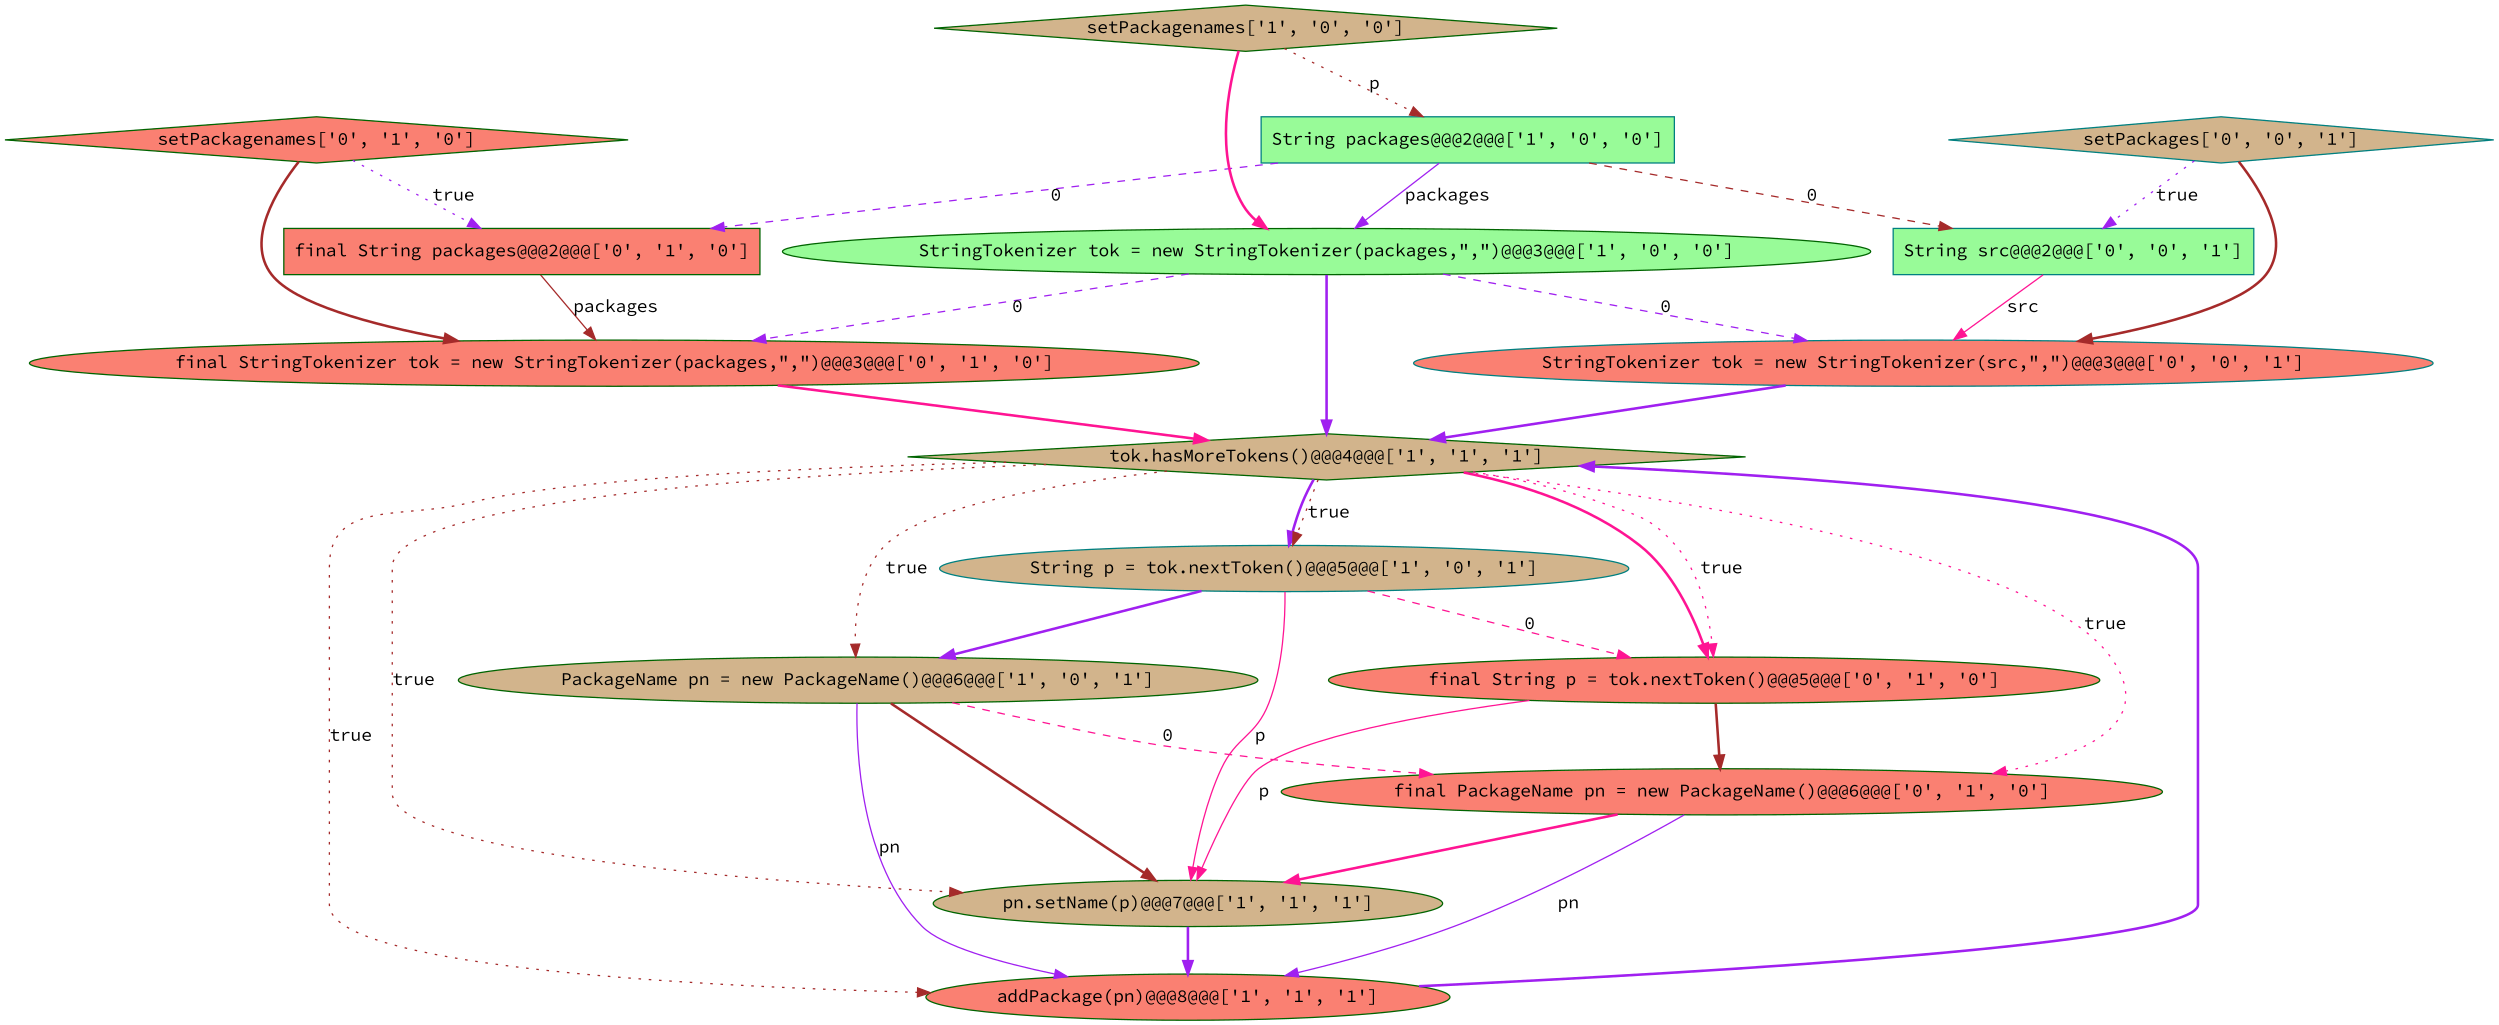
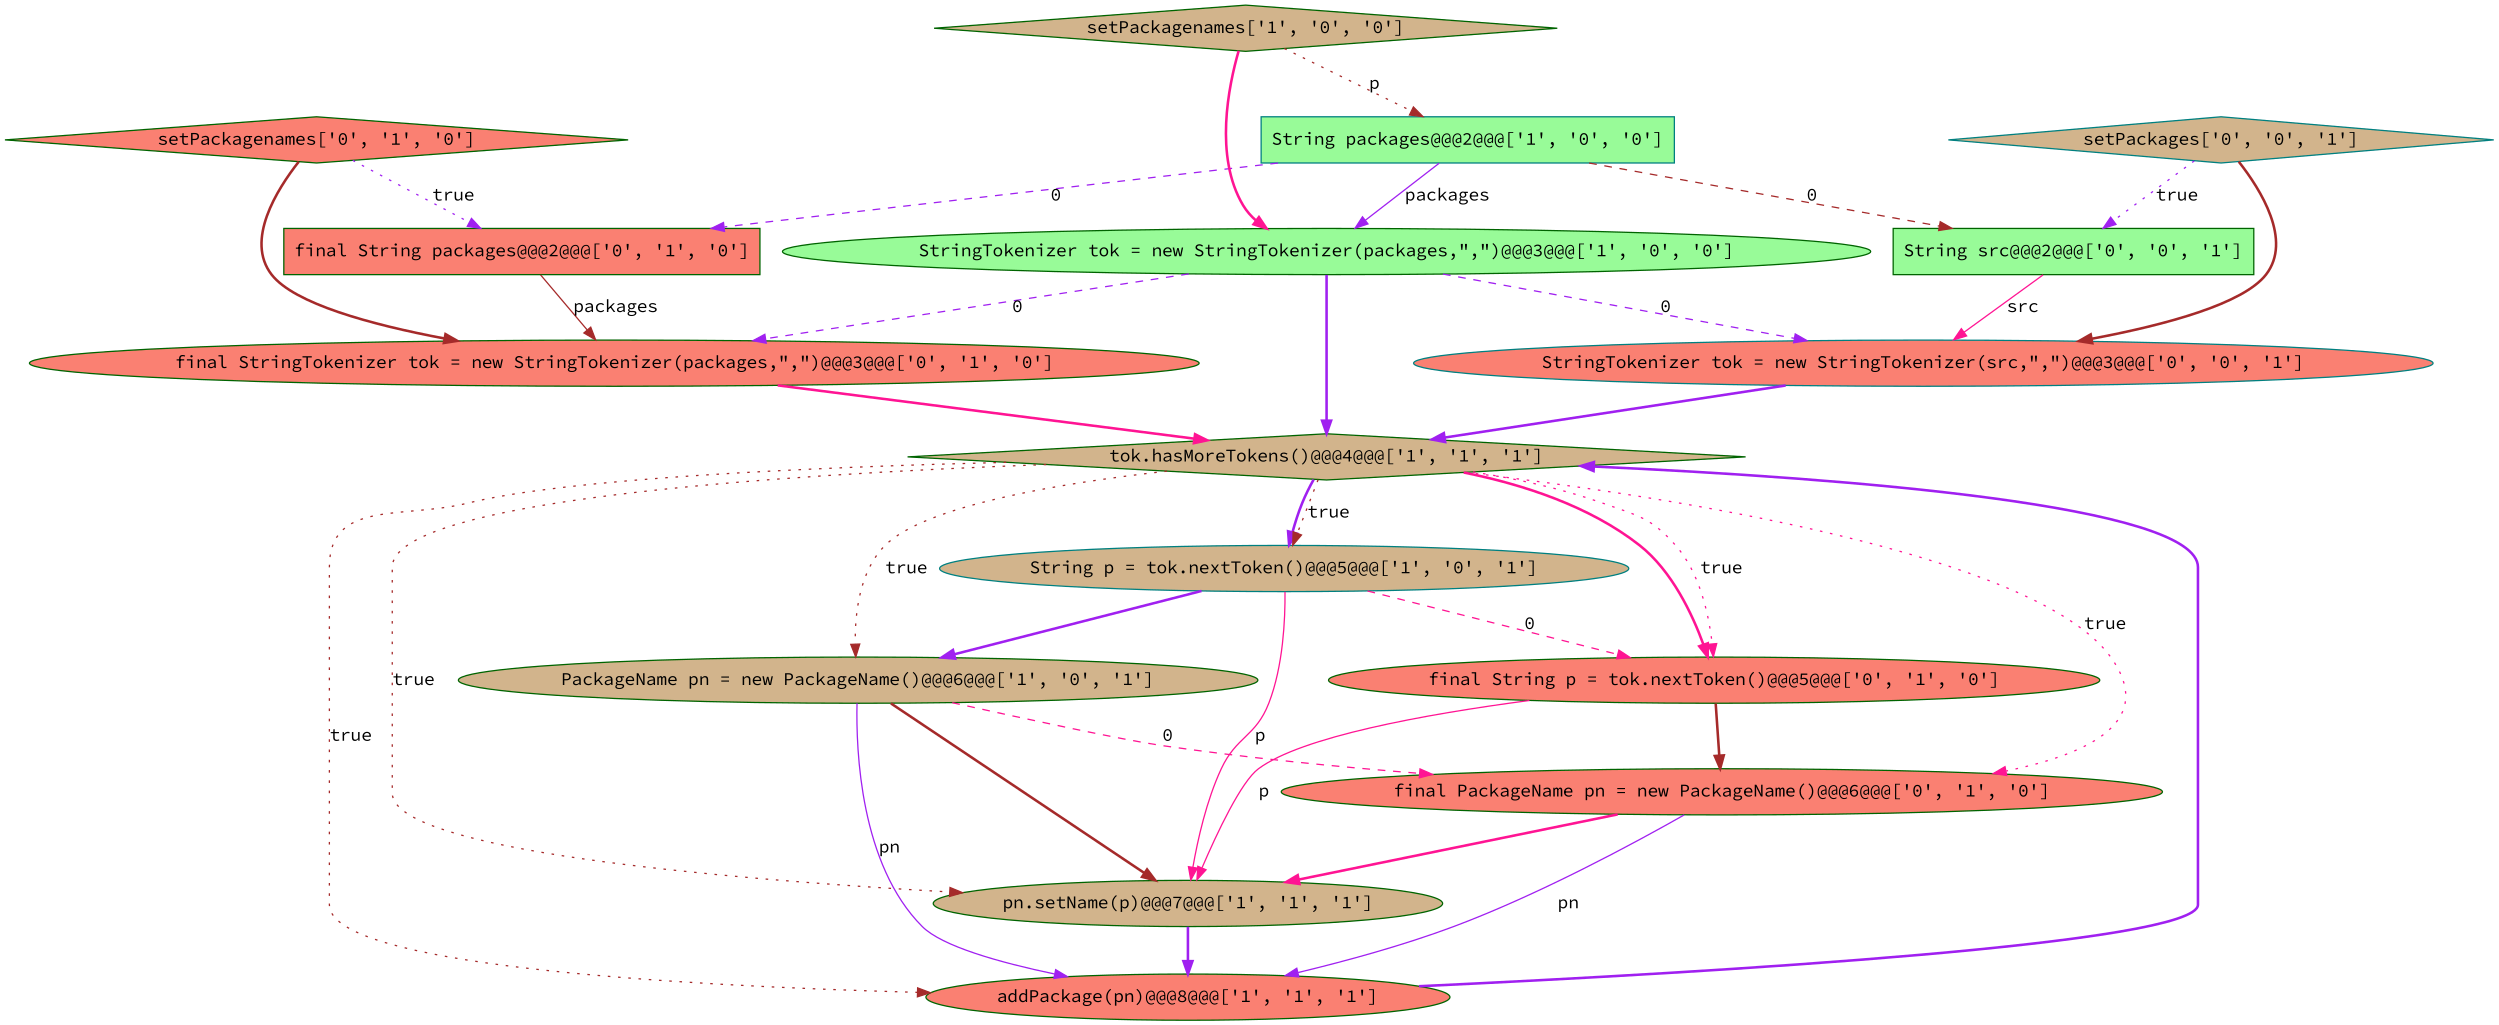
node "String src@@@2@@@['0', '0', '1']": color teal -> darkgreen
